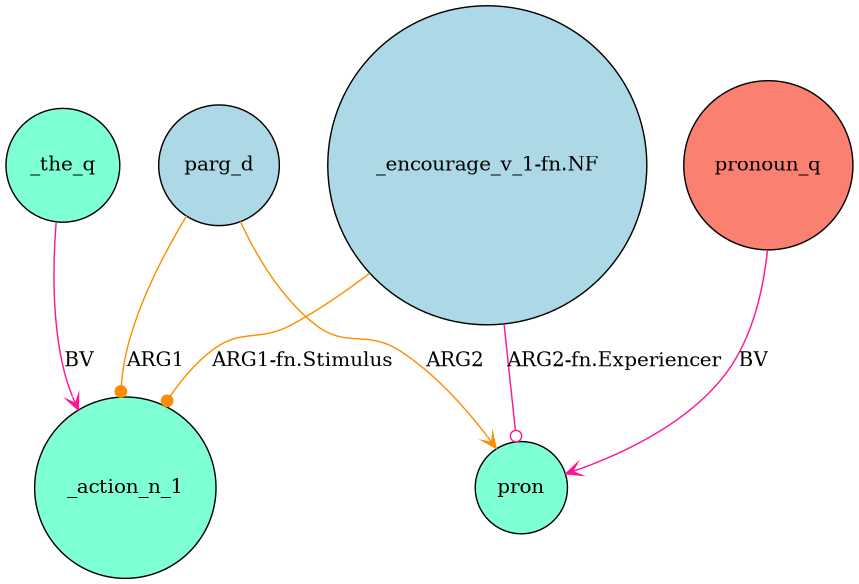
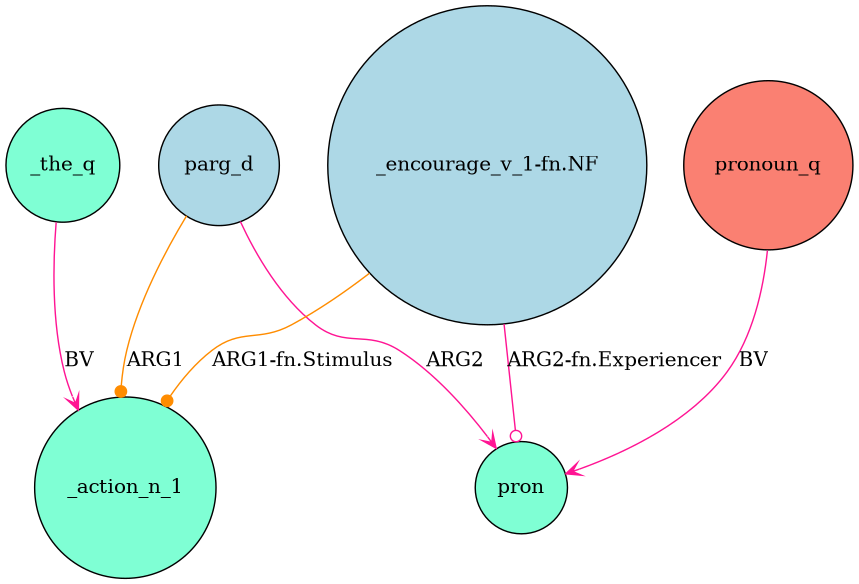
edge "parg_d" -> "pron": color darkorange -> deeppink
